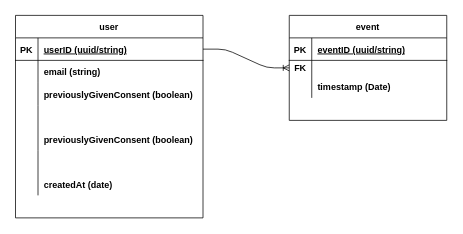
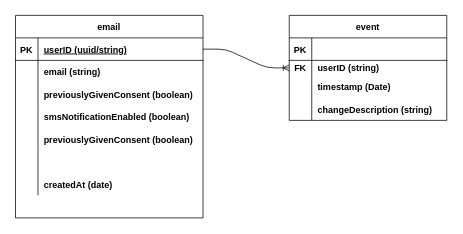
node "user": label "user" -> "email"
node "eventID (uuid/string)": removed
node "userID (string)": added
node "changeDescription (string)": added
node "smsNotificationEnabled (boolean)": added
